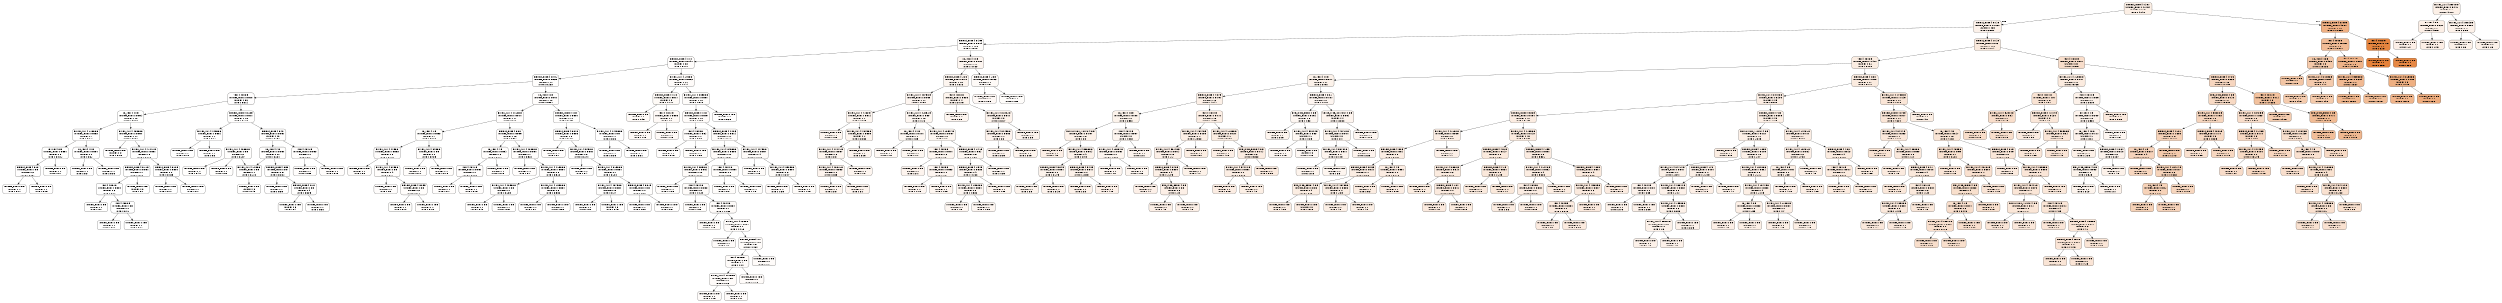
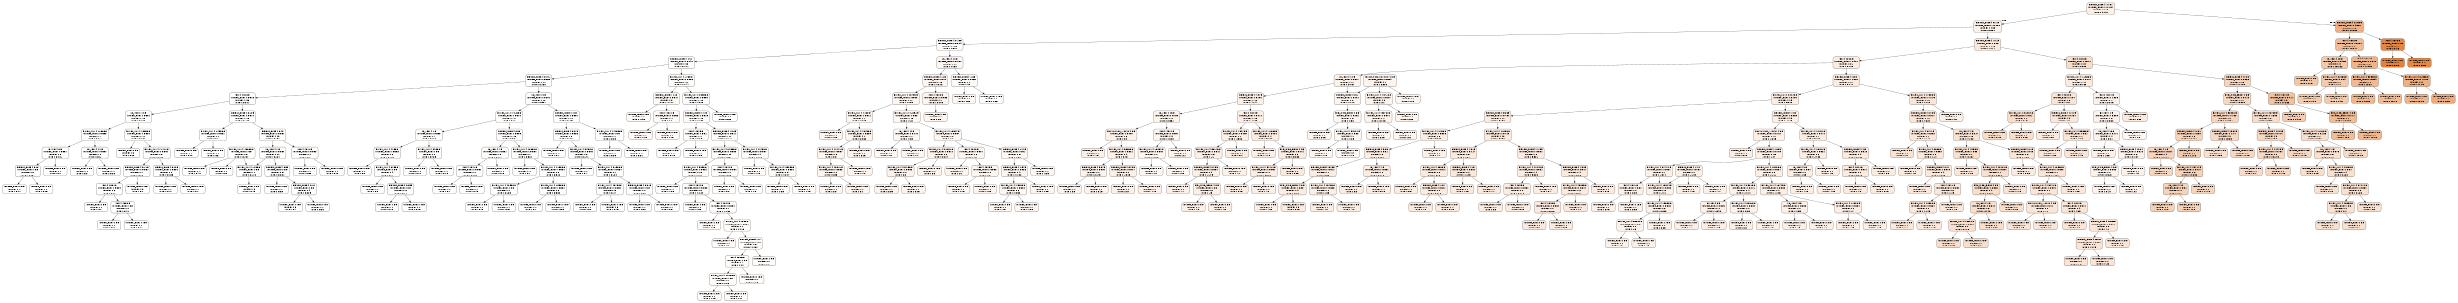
edge "Year ≤ 2013.0" -> "Driven_kms ≤ 36994.0": now "Driven_kms ≤ 40527.5" -> "Driven_kms ≤ 36994.0"
edge "Present_Price ≤ 8.94" -> "Selling_type_Individual ≤ 0.5": reversed
edge "Driven_kms ≤ 40280.0" -> "Driven_kms ≤ 35960.0": added
